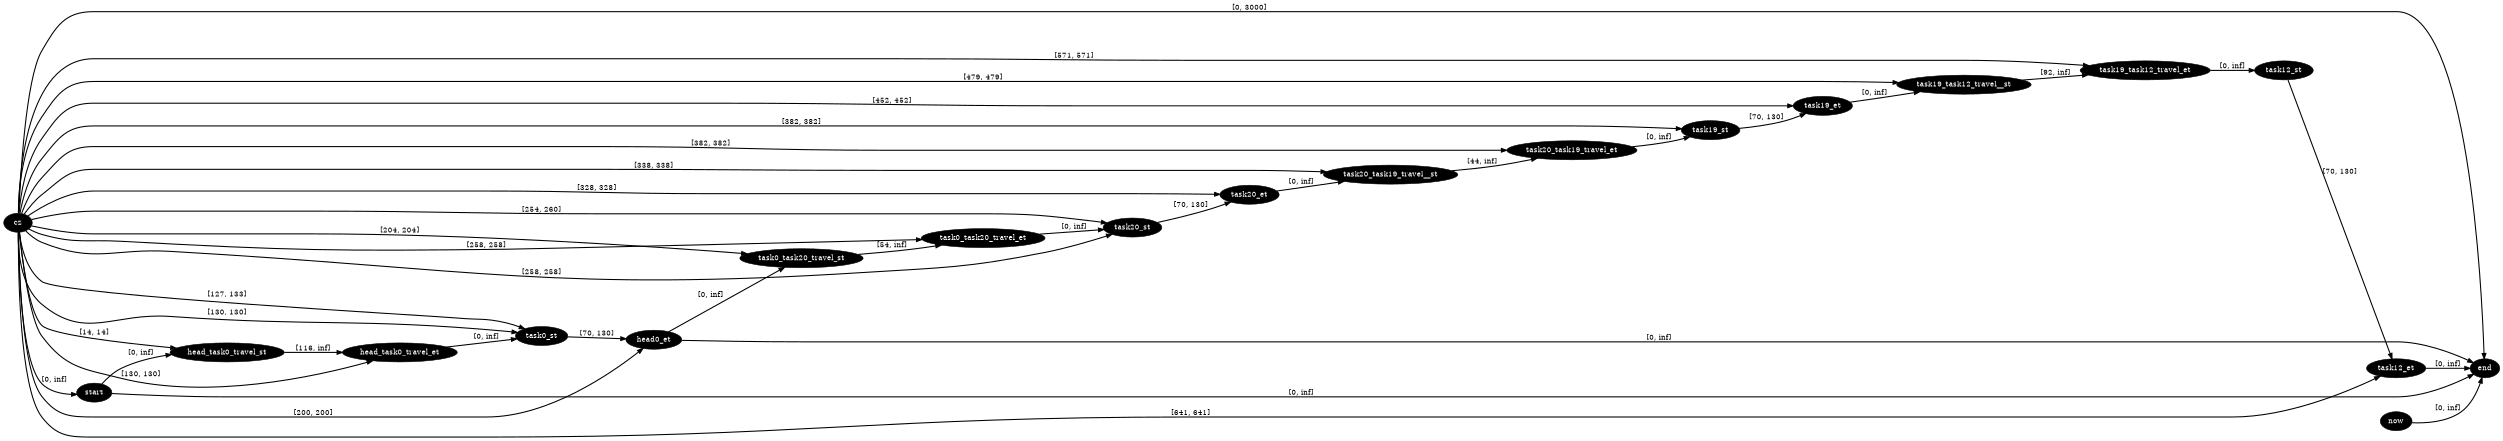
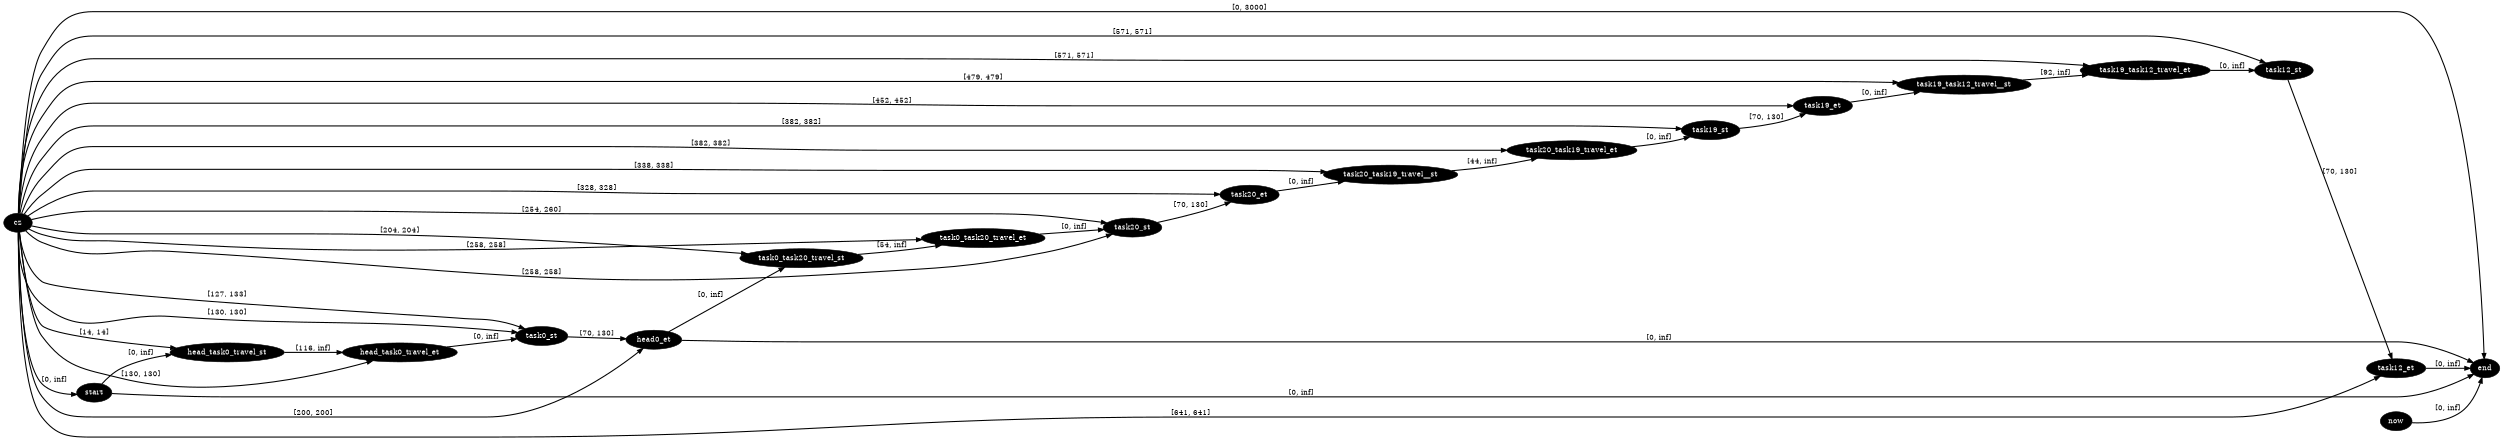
edge "cz" -> "task12_st": added, label "[571, 571]"
